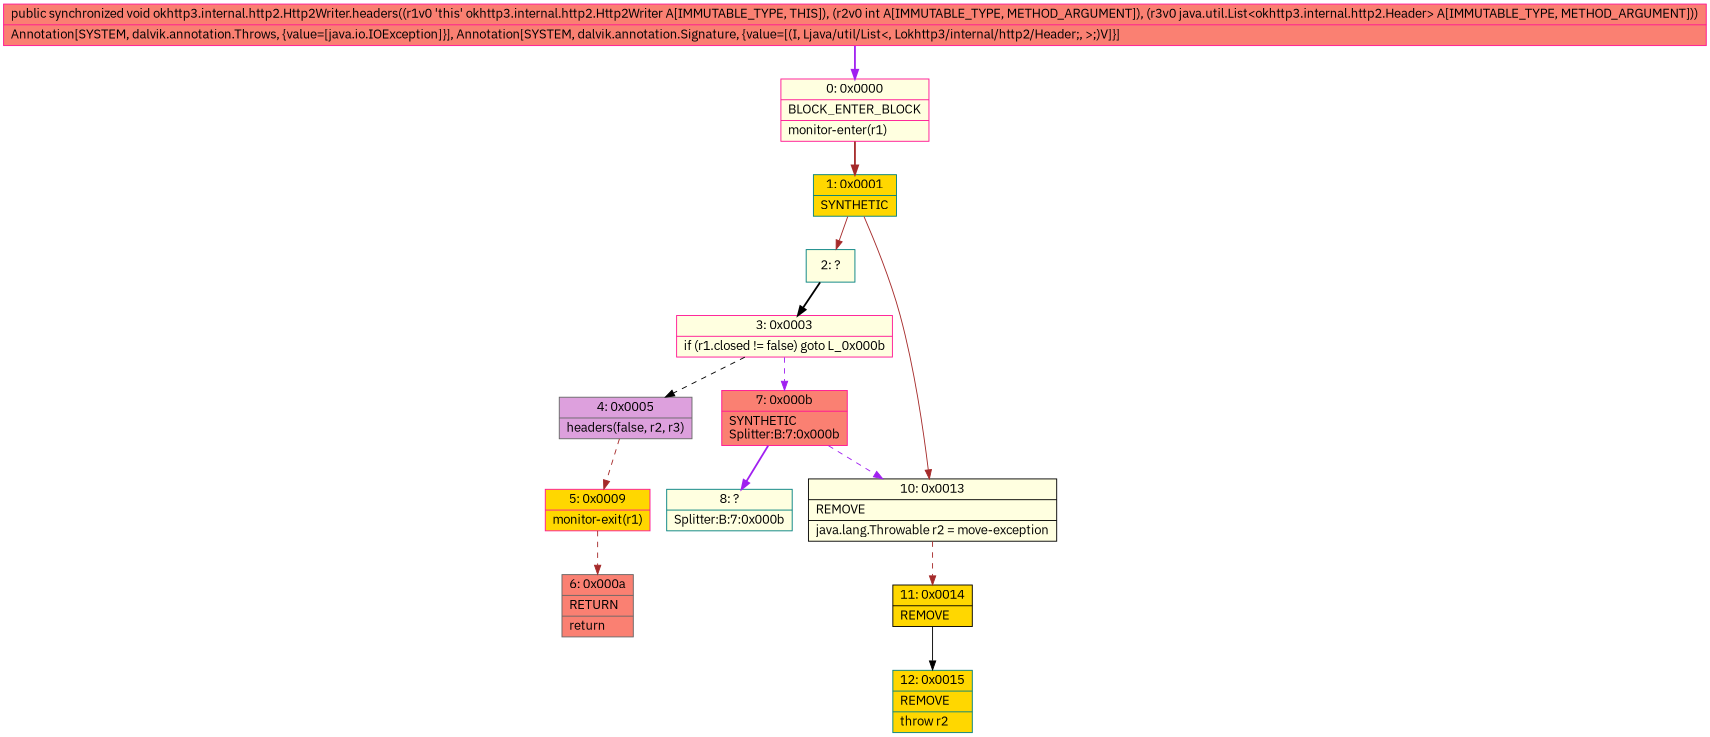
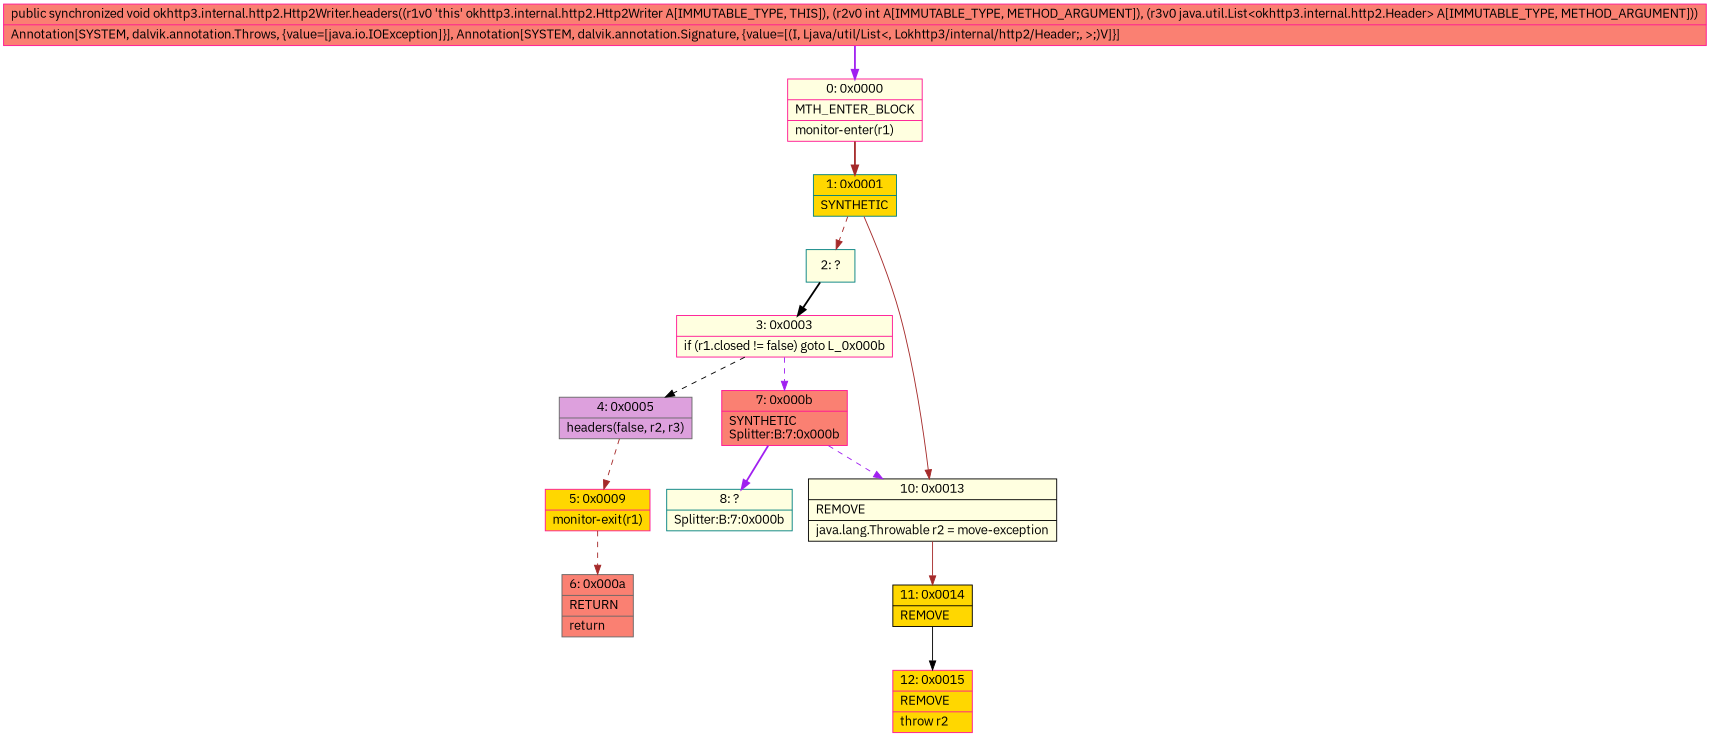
node "0: 0x0000": text "BLOCK_ENTER_BLOCK" -> "MTH_ENTER_BLOCK"
edge "1: 0x0001" -> "2: ?": style solid -> dashed
edge "10: 0x0013" -> "11: 0x0014": style dashed -> solid
node "12: 0x0015": color teal -> deeppink
